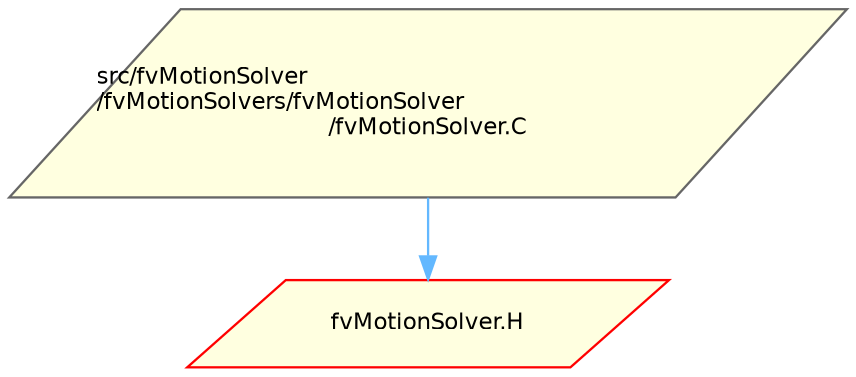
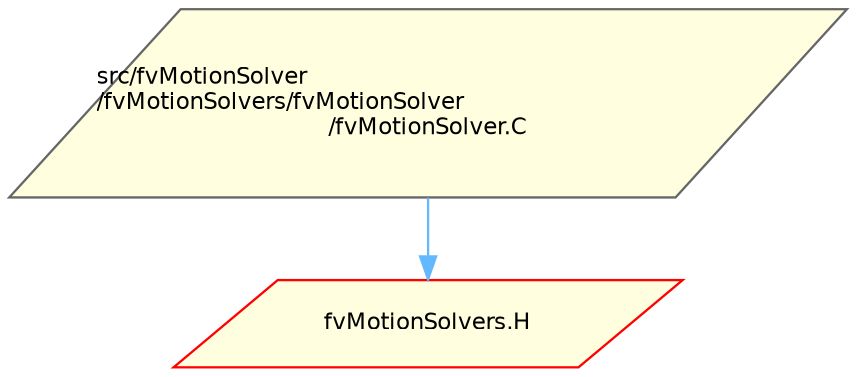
node "fvMotionSolver.H": label "fvMotionSolver.H" -> "fvMotionSolvers.H"
